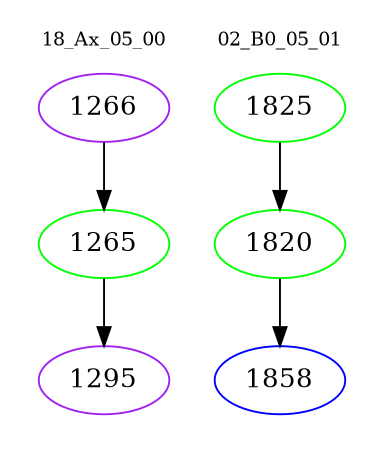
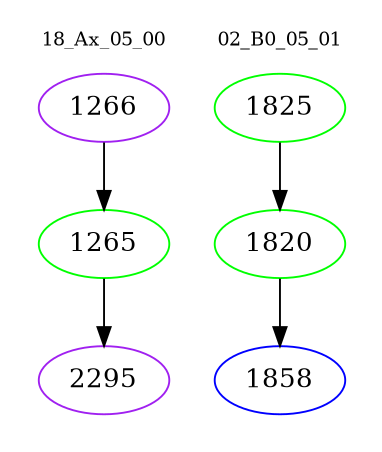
node "1295": label "1295" -> "2295"
